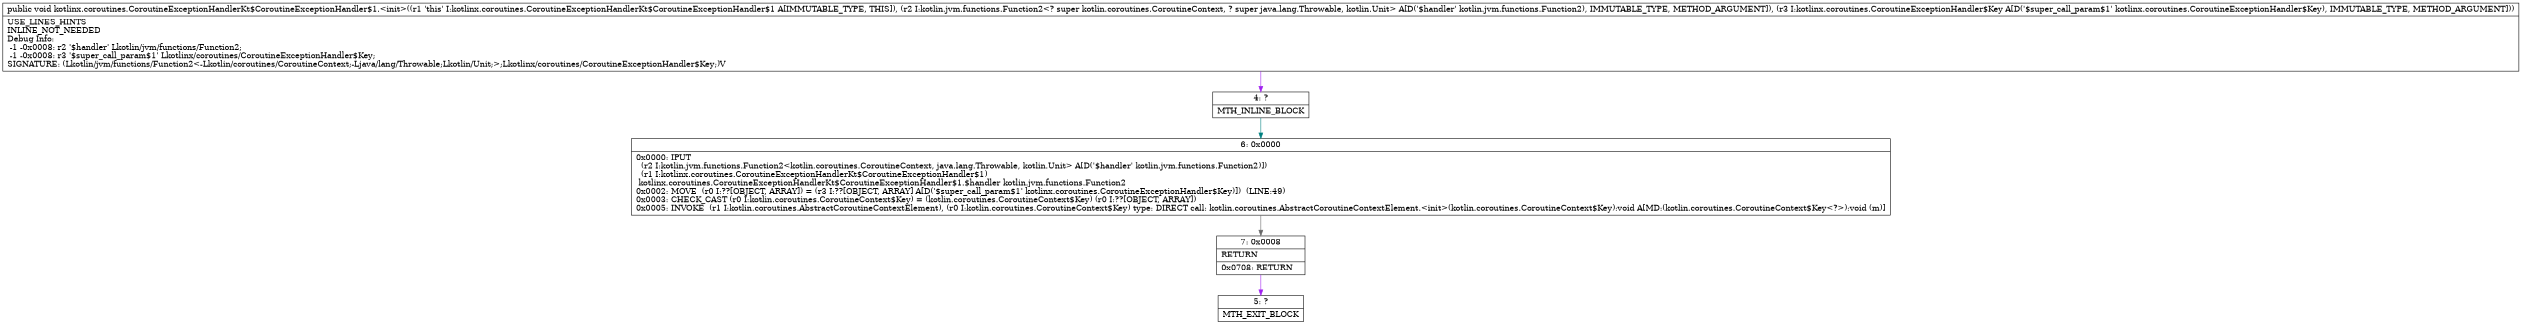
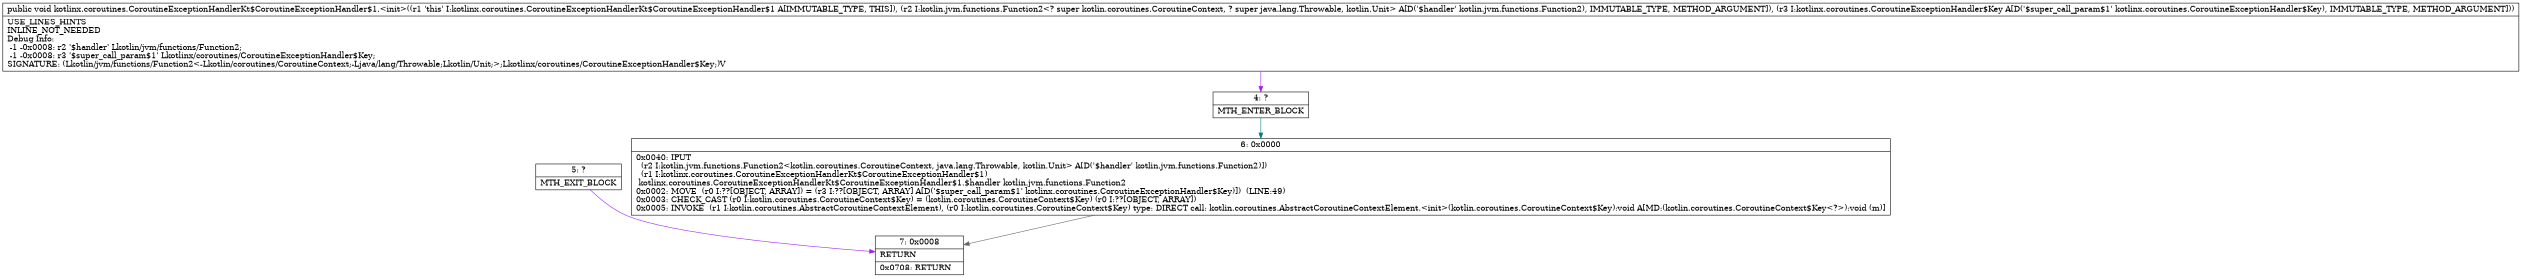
node "4: ?": text "MTH_INLINE_BLOCK" -> "MTH_ENTER_BLOCK"
node "6: 0x0000": text "0x0000: IPUT" -> "0x0040: IPUT"
edge "7: 0x0008" -> "5: ?": reversed
